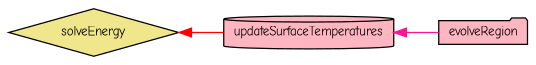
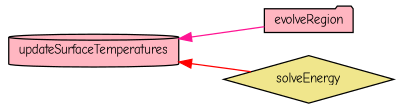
edge "updateSurfaceTemperatures" -> "solveEnergy": reversed
